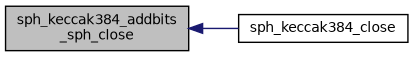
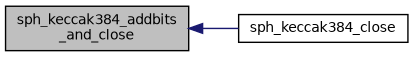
node "sph_keccak384_addbits _sph_close": label "sph_keccak384_addbits _sph_close" -> "sph_keccak384_addbits _and_close"
